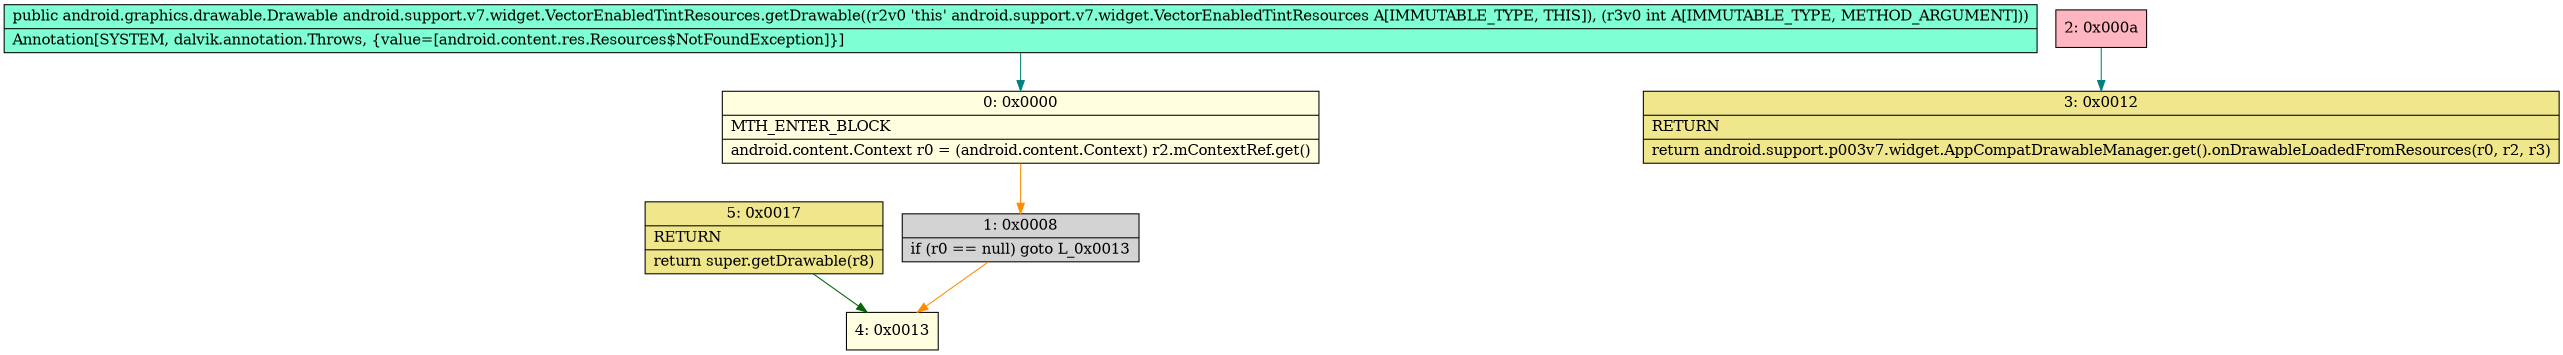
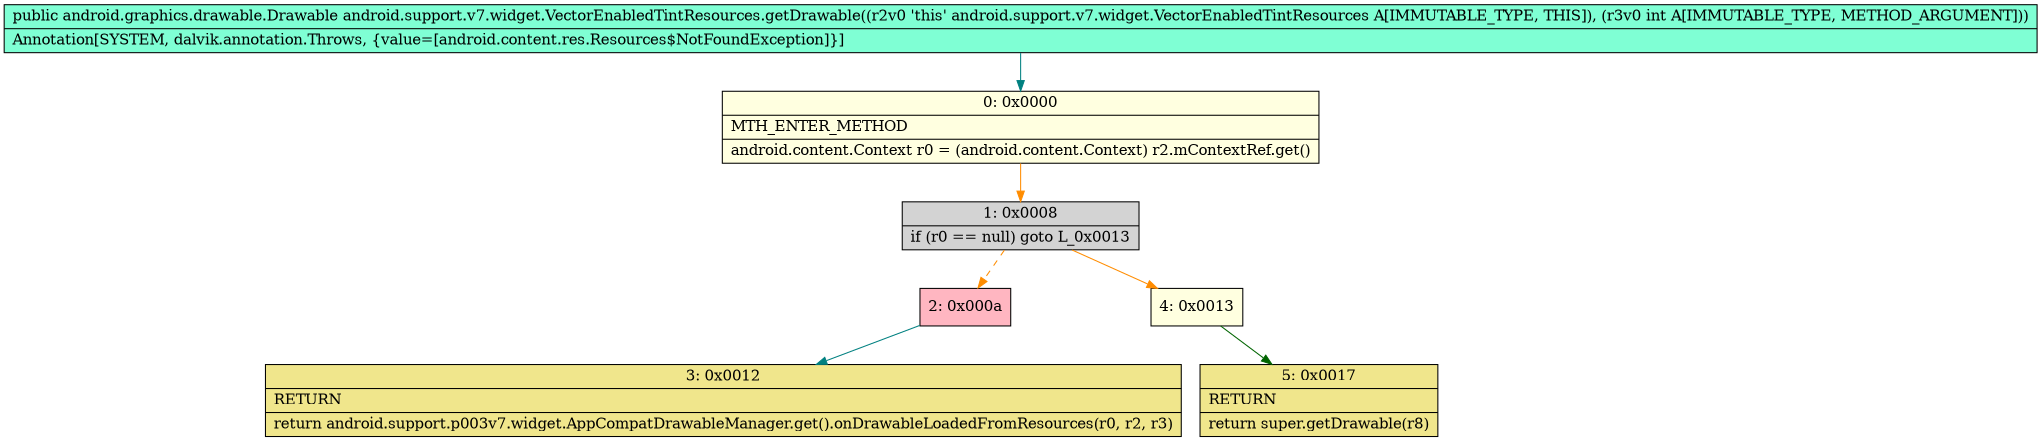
node "0: 0x0000": text "MTH_ENTER_BLOCK" -> "MTH_ENTER_METHOD"
edge "1: 0x0008" -> "2: 0x000a": added
edge "5: 0x0017" -> "4: 0x0013": reversed
